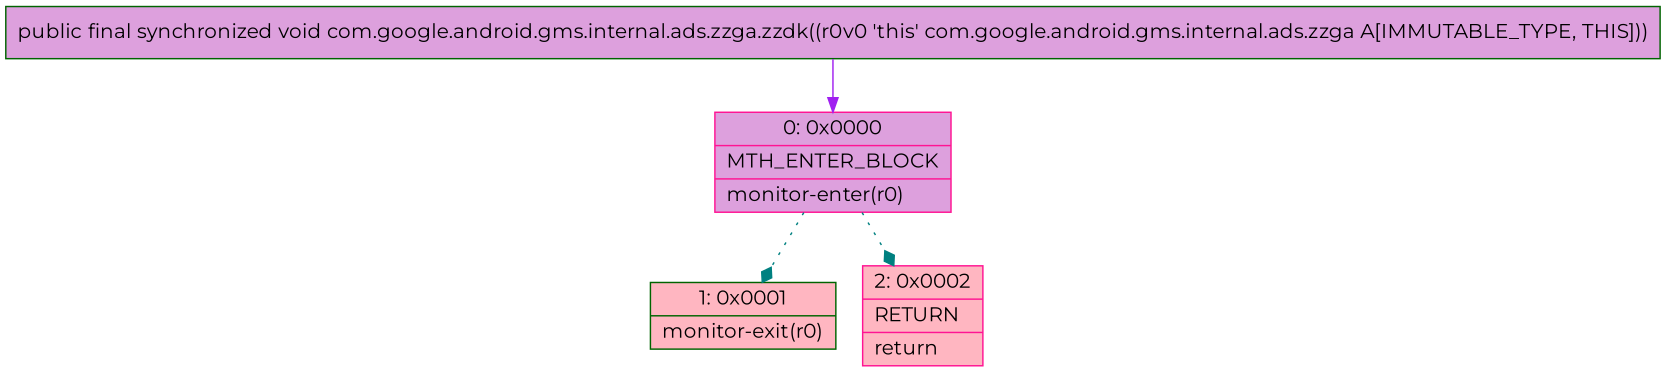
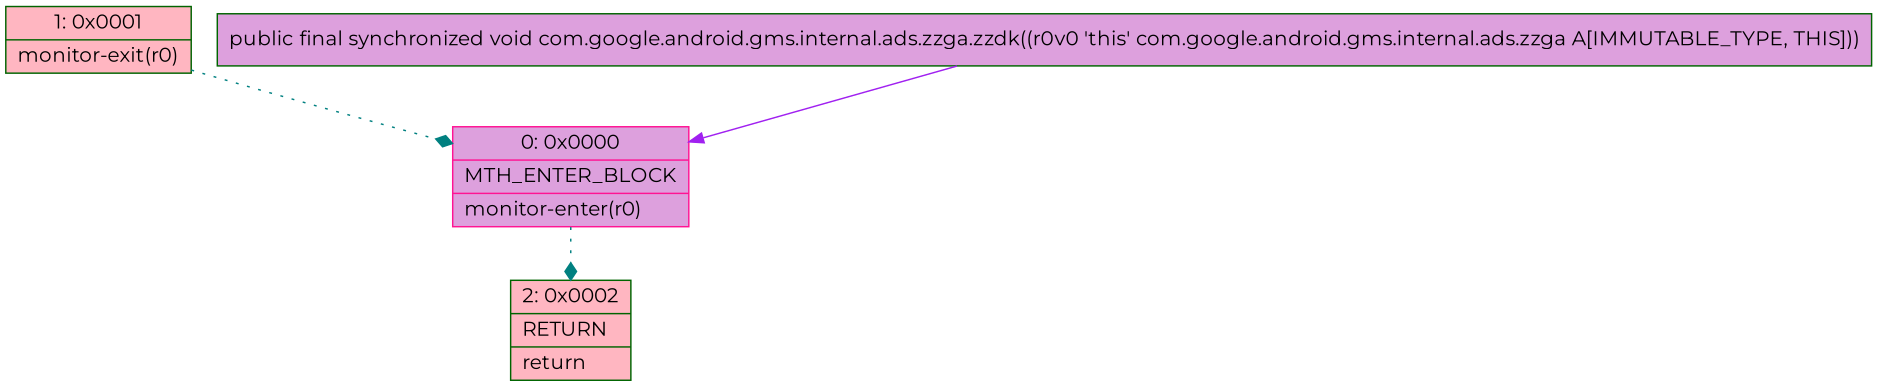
edge "0: 0x0000" -> "1: 0x0001": reversed
node "2: 0x0002": color deeppink -> darkgreen
